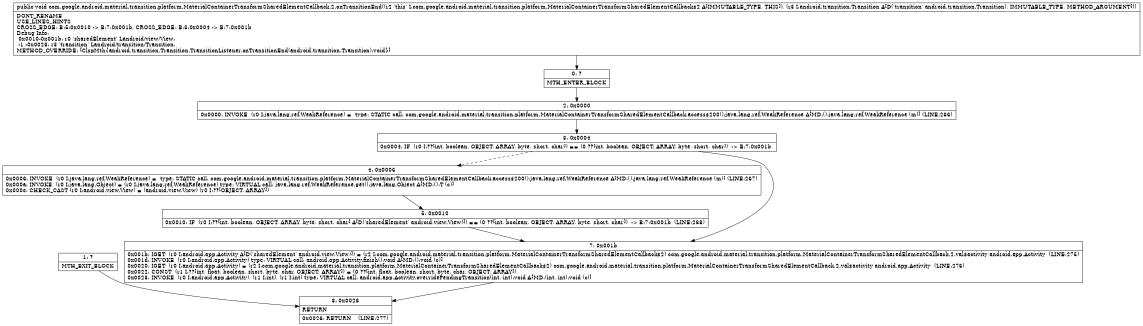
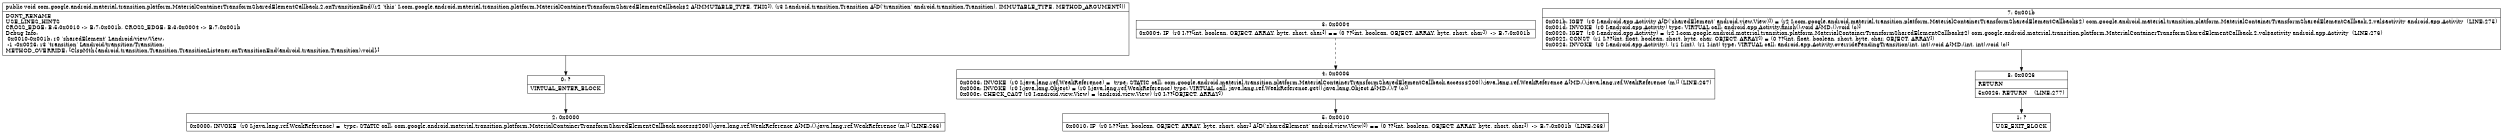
node "0: ?": text "MTH_ENTER_BLOCK" -> "VIRTUAL_ENTER_BLOCK"
edge "2: 0x0000" -> "3: 0x0004": removed
edge "3: 0x0004" -> "7: 0x001b": removed
edge "5: 0x0010" -> "7: 0x001b": removed
node "1: ?": text "MTH_EXIT_BLOCK" -> "USE_EXIT_BLOCK"
edge "1: ?" -> "8: 0x0026": reversed
node "8: 0x0026": text "0x0026: RETURN    (LINE:277)" -> "5x0026: RETURN    (LINE:277)"
